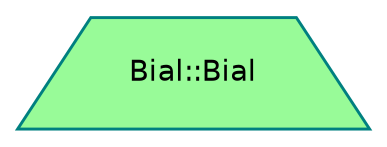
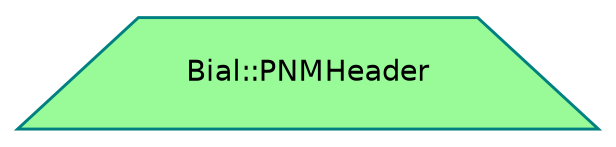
node "Bial::Bial": label "Bial::Bial" -> "Bial::PNMHeader"
